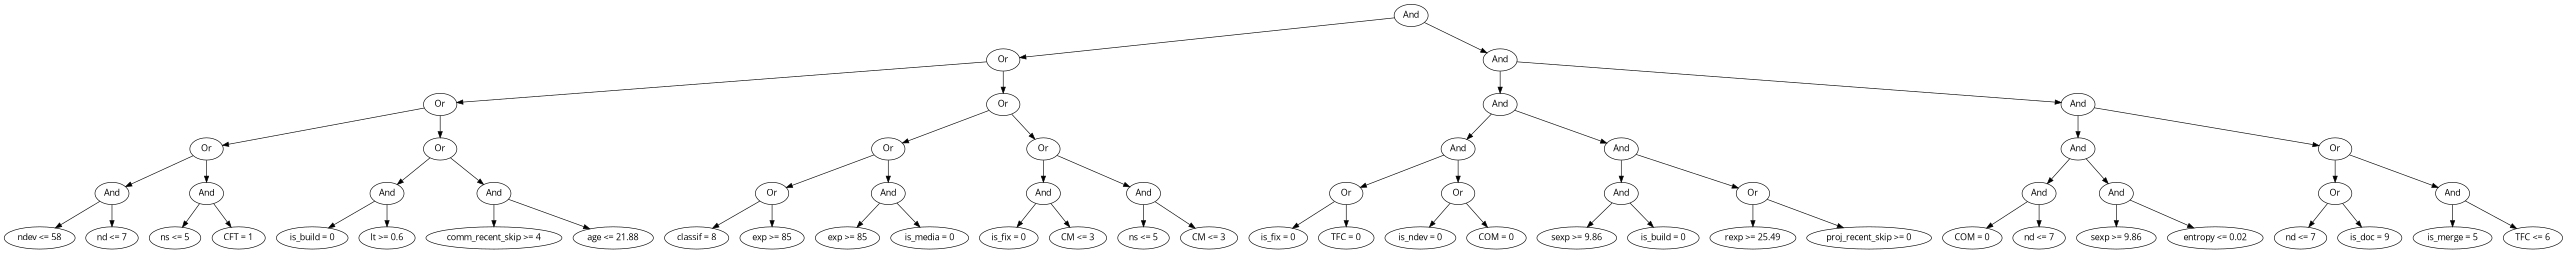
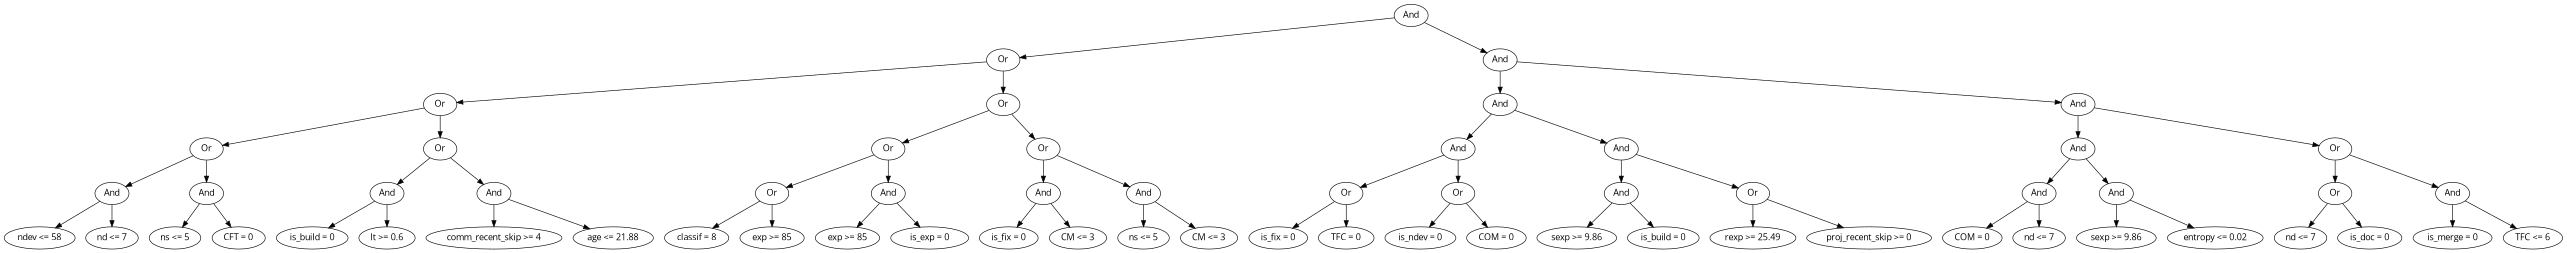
node "CFT = 1": label "CFT = 1" -> "CFT = 0"
node "is_media = 0": label "is_media = 0" -> "is_exp = 0"
node "is_doc = 9": label "is_doc = 9" -> "is_doc = 0"
node "is_merge = 5": label "is_merge = 5" -> "is_merge = 0"
